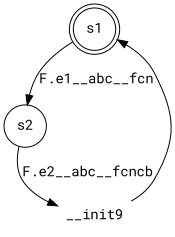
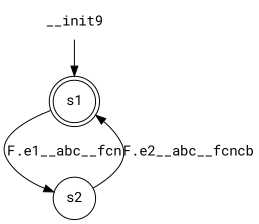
edge "s2" -> "__init9": now "s2" -> "s1"
